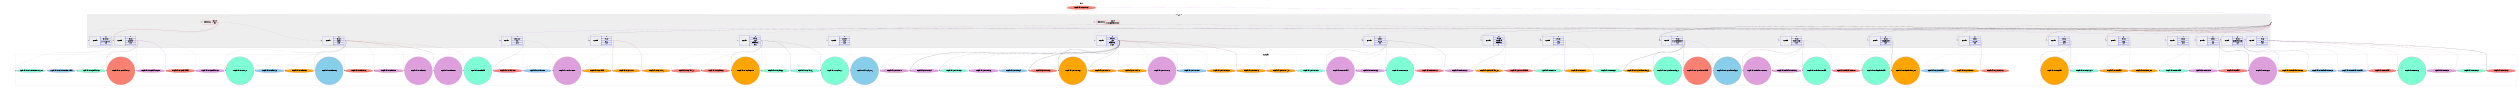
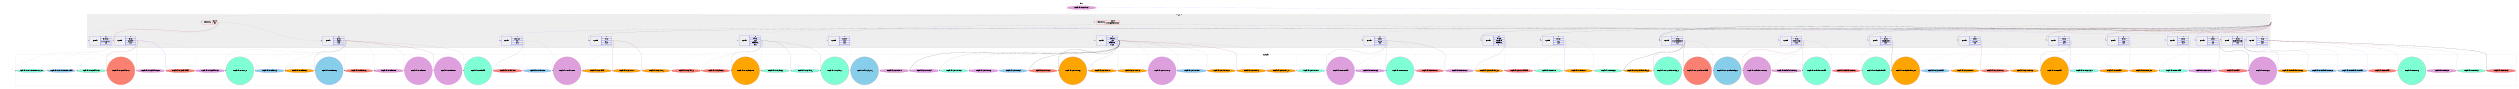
node "portage://dev-ros/amcl-1.16.2": fillcolor salmon -> plum
node "portage://dev-ros/nav_msgs-1.12.5": added
